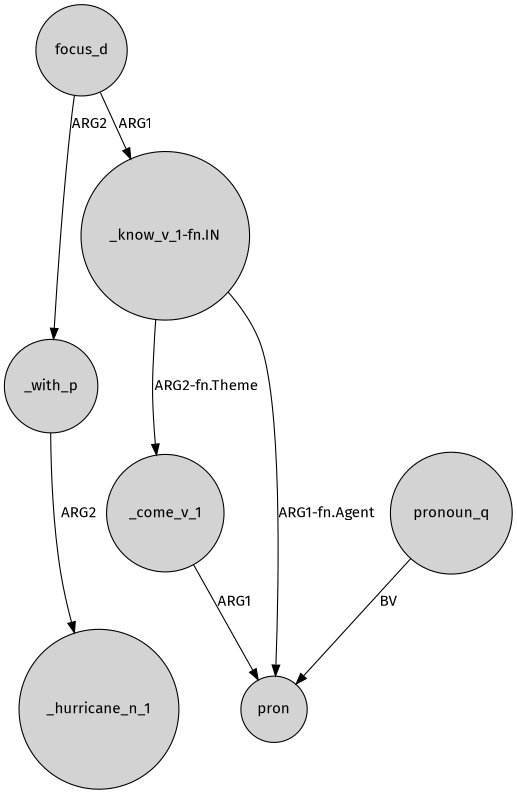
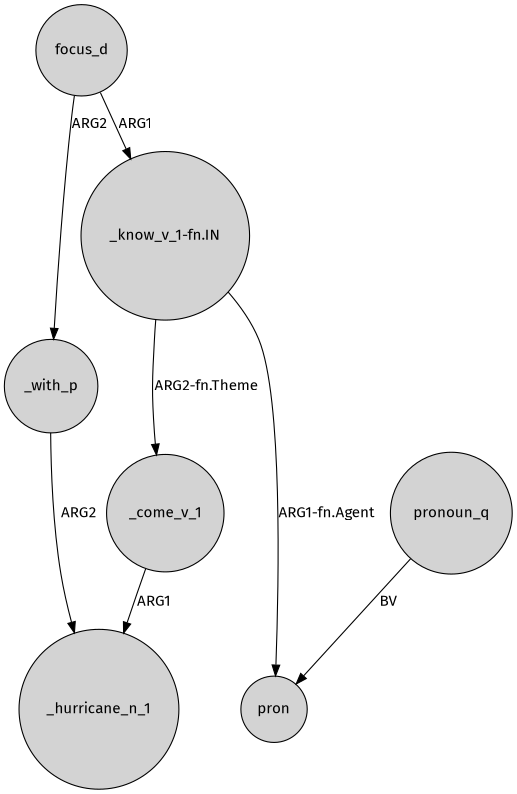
edge "_come_v_1" -> "pron": now "_come_v_1" -> "_hurricane_n_1"
